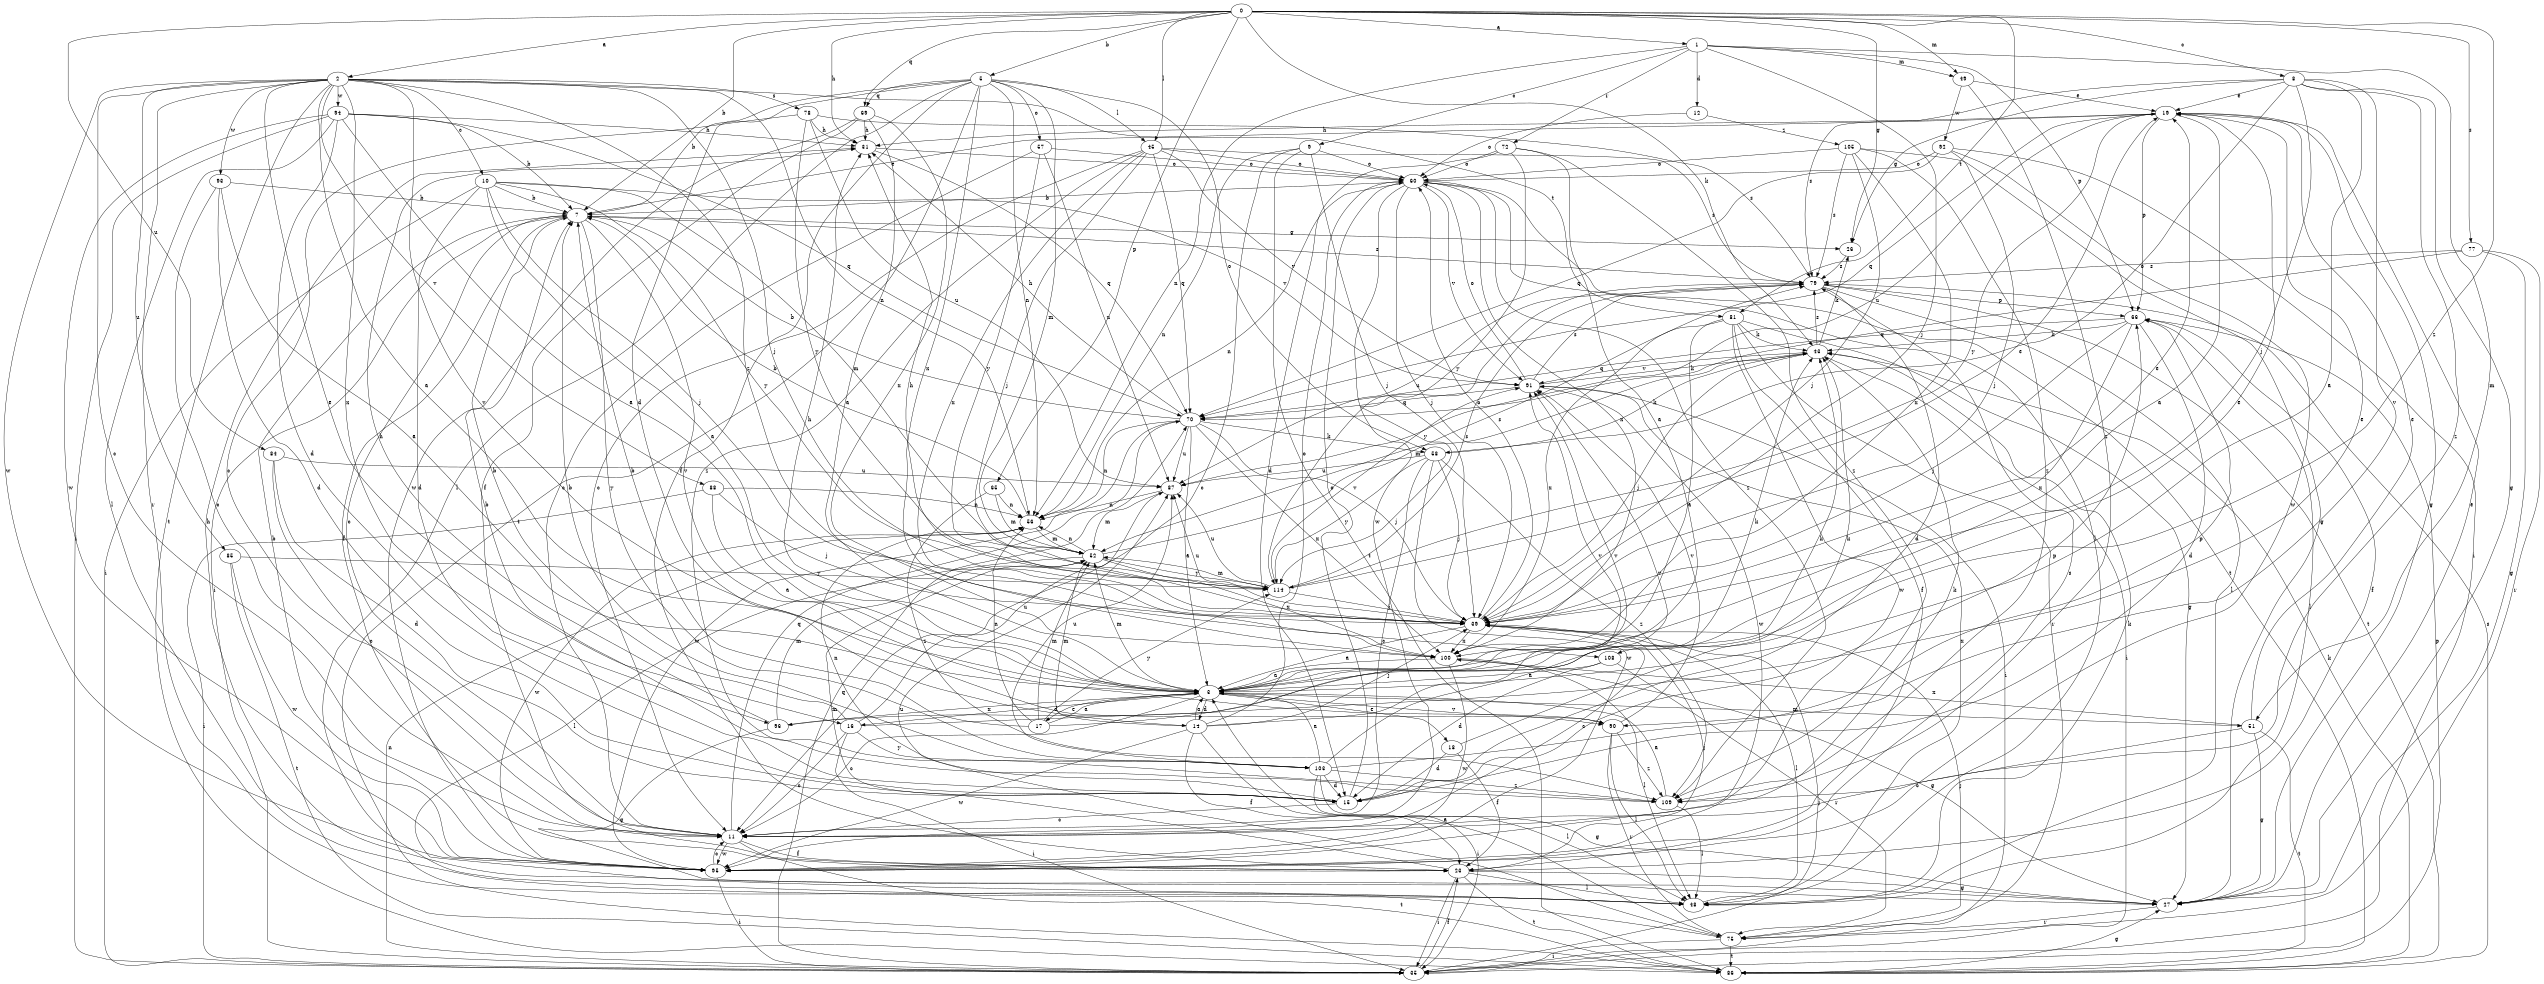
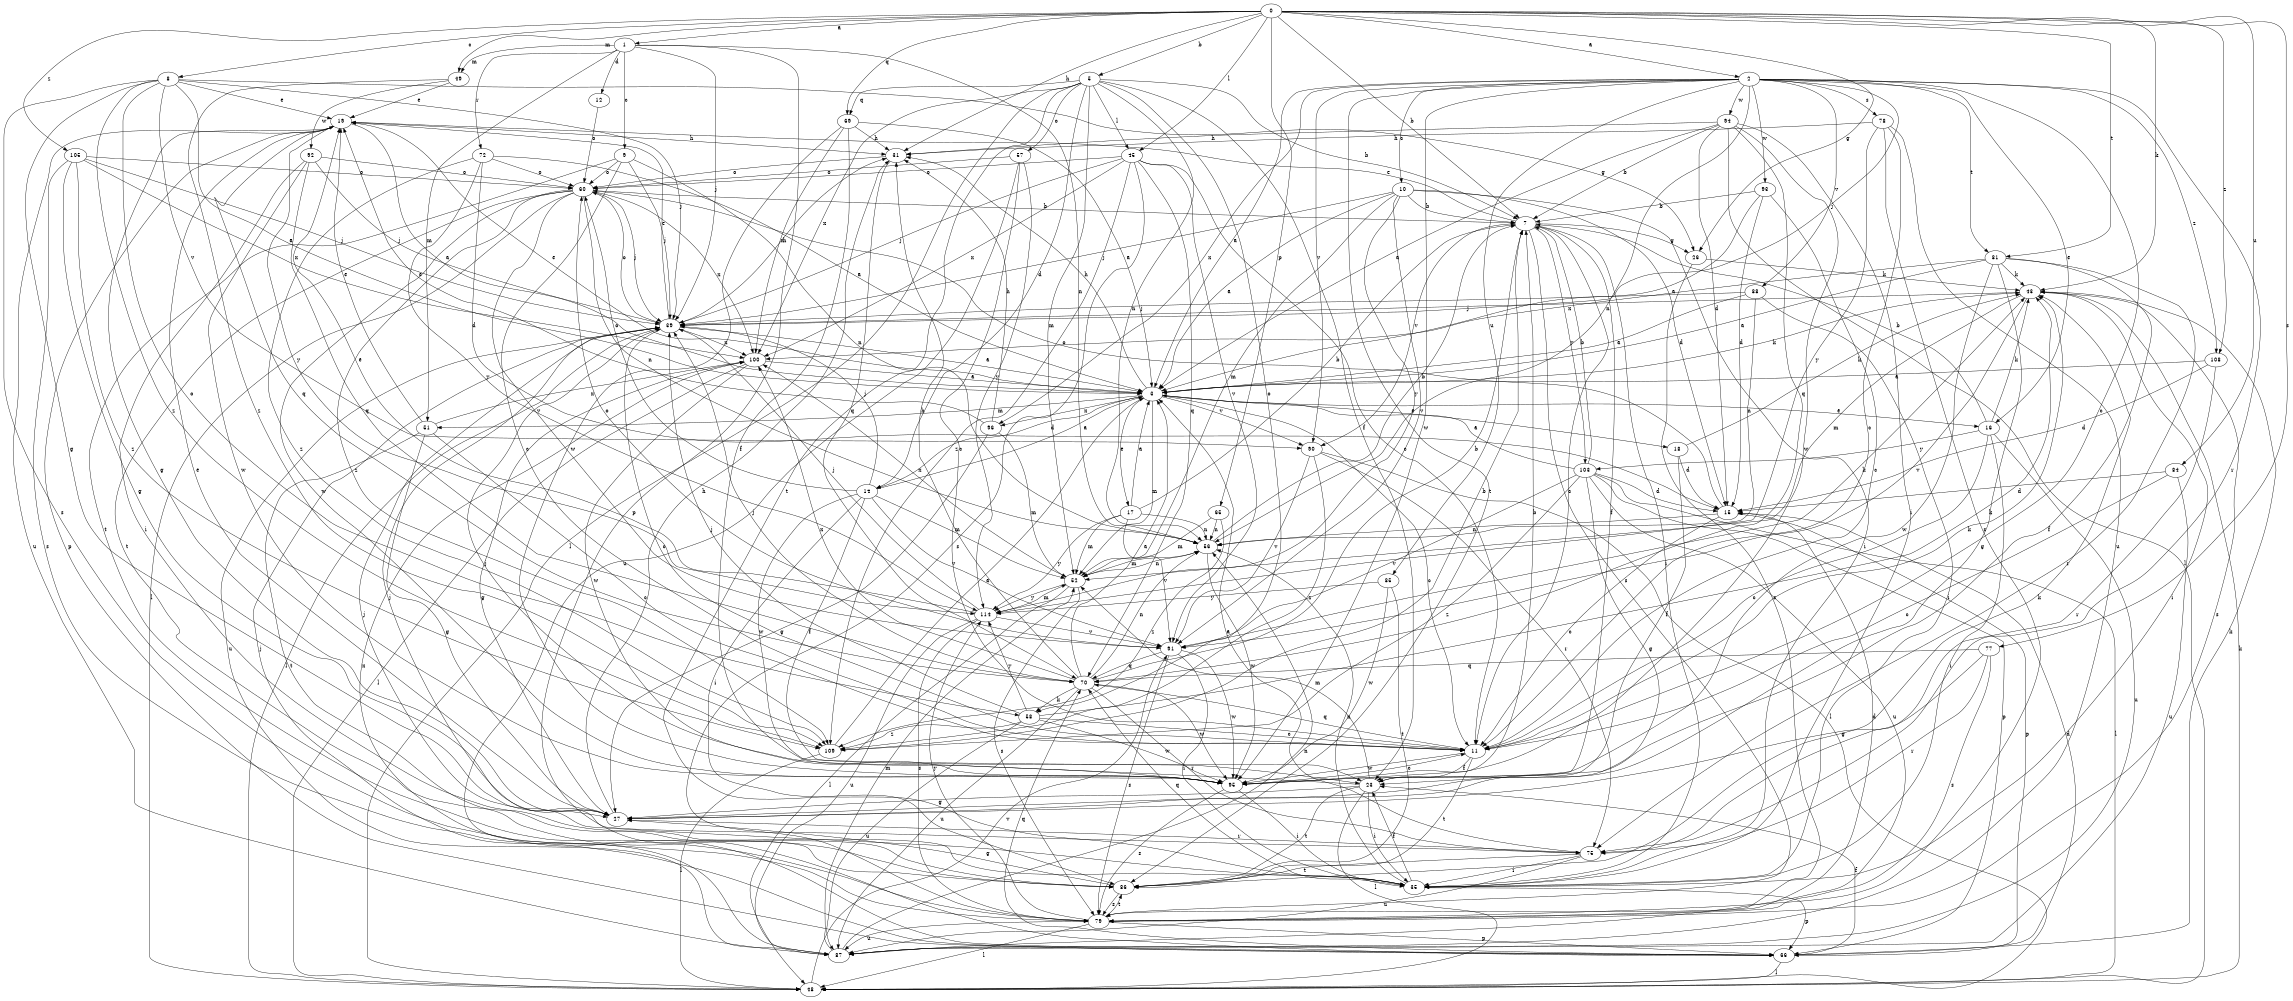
edge "12" -> "105": now "0" -> "105"
edge "43" -> "26": reversed
edge "39" -> "87": reversed
edge "48" -> "91": label "x" -> "v"
edge "3" -> "16": label "d" -> "e"
edge "70" -> "75": added, label "r"
